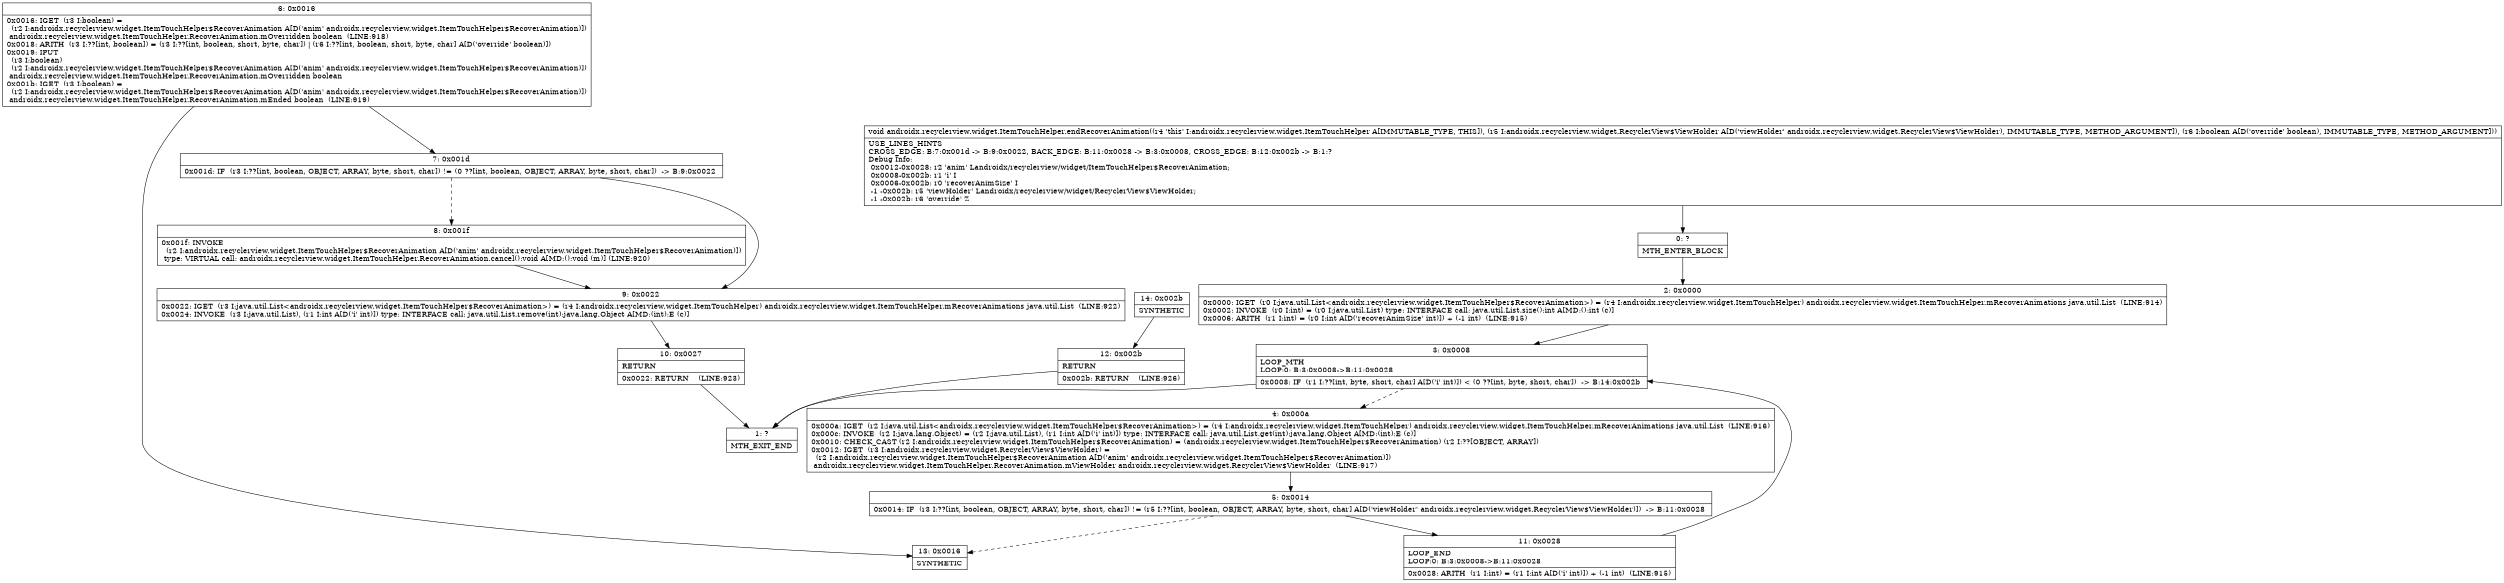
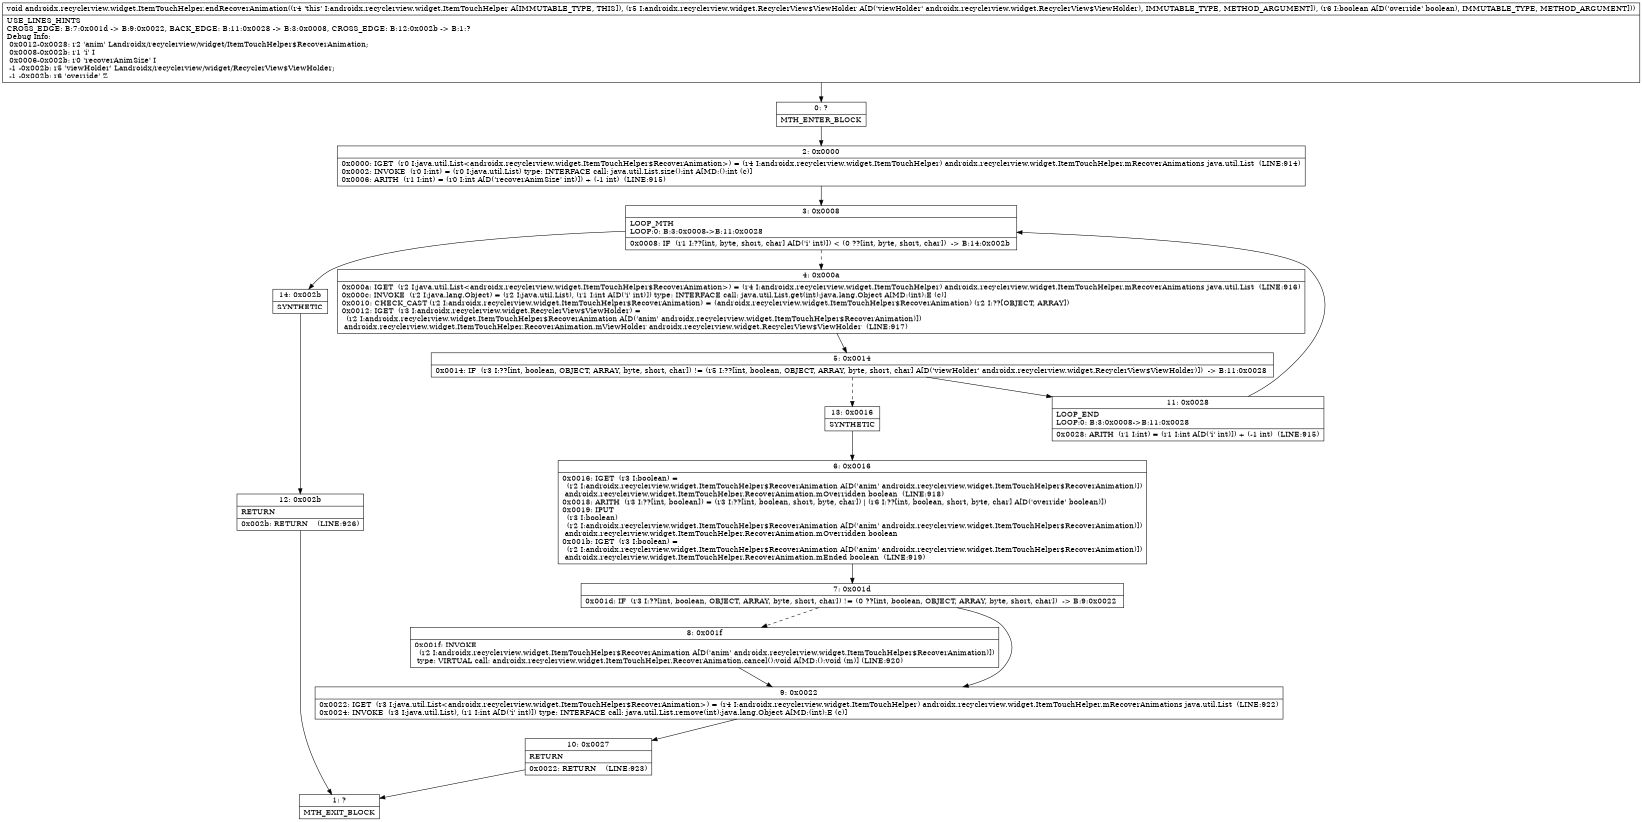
edge "3: 0x0008" -> "1: ?": now "3: 0x0008" -> "14: 0x002b"
node "1: ?": text "MTH_EXIT_END" -> "MTH_EXIT_BLOCK"
edge "6: 0x0016" -> "13: 0x0016": reversed
